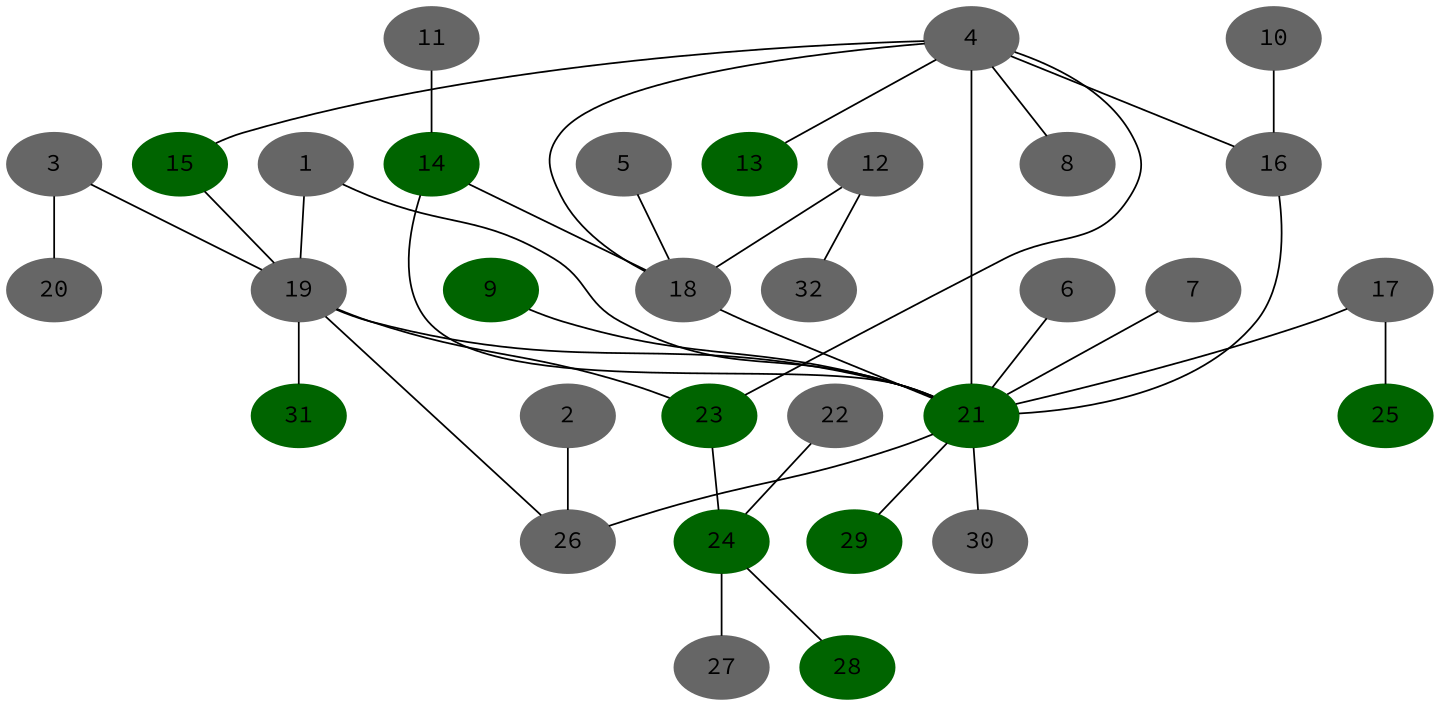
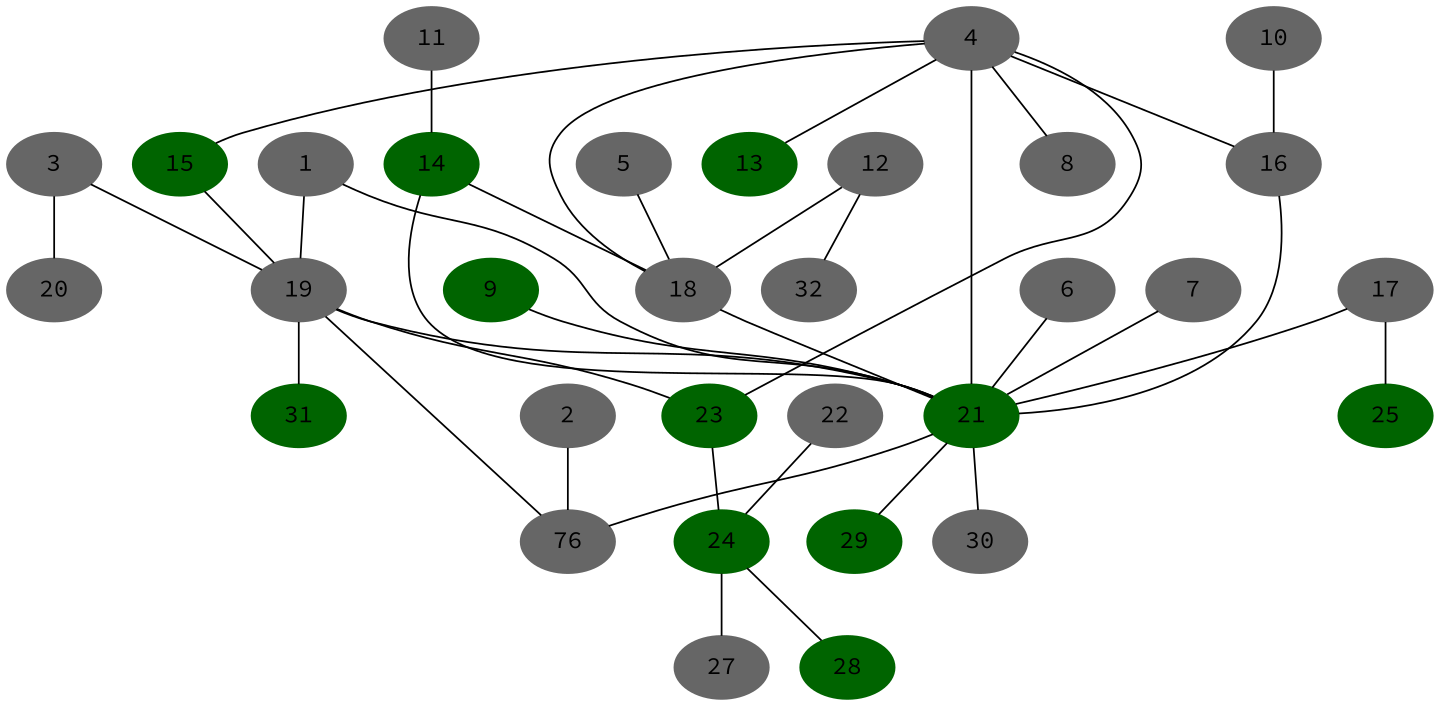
node "26": label "26" -> "76"
